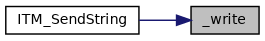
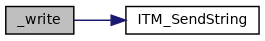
edge "ITM_SendString" -> "_write": reversed
